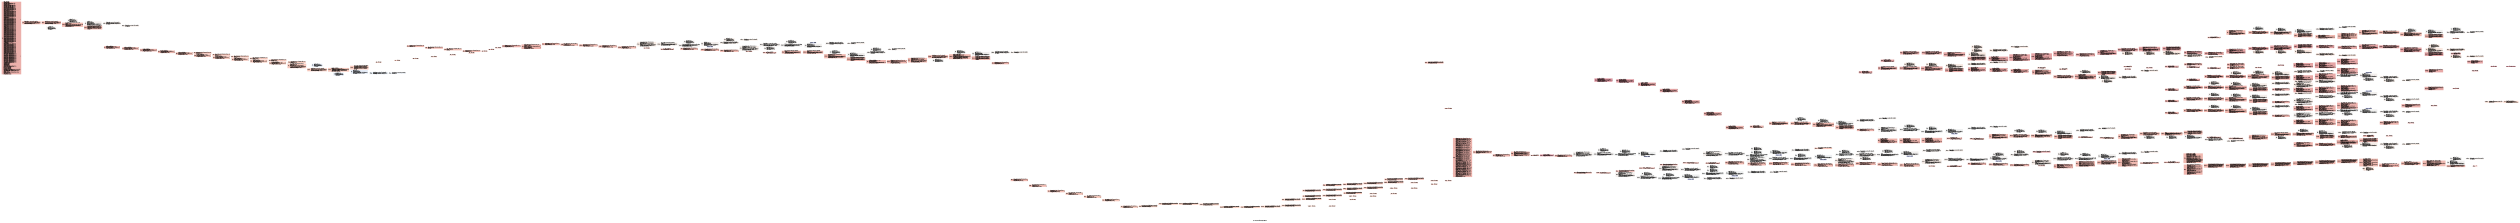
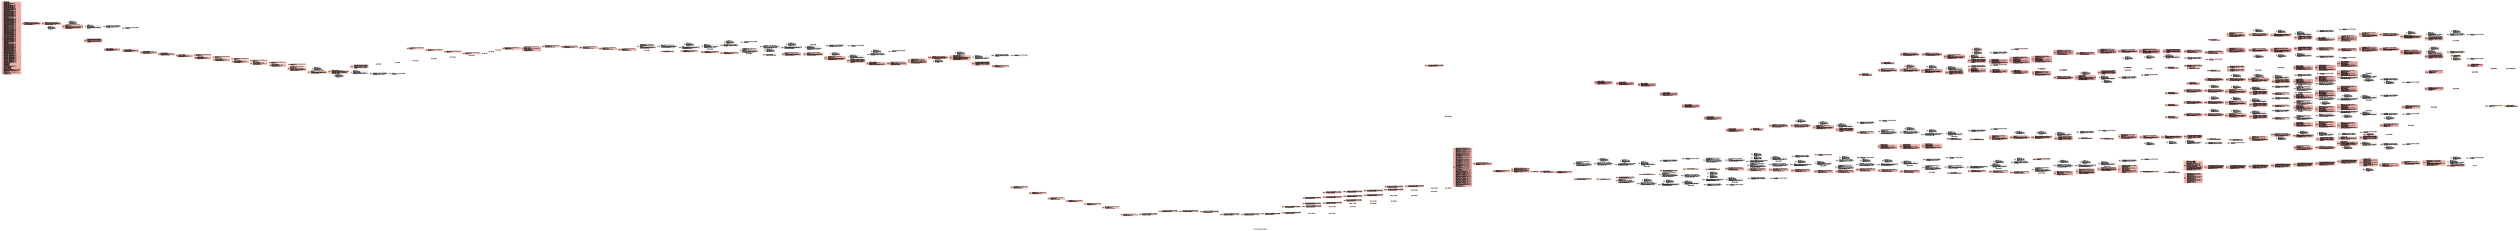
node "ehcleanup735:": removed
